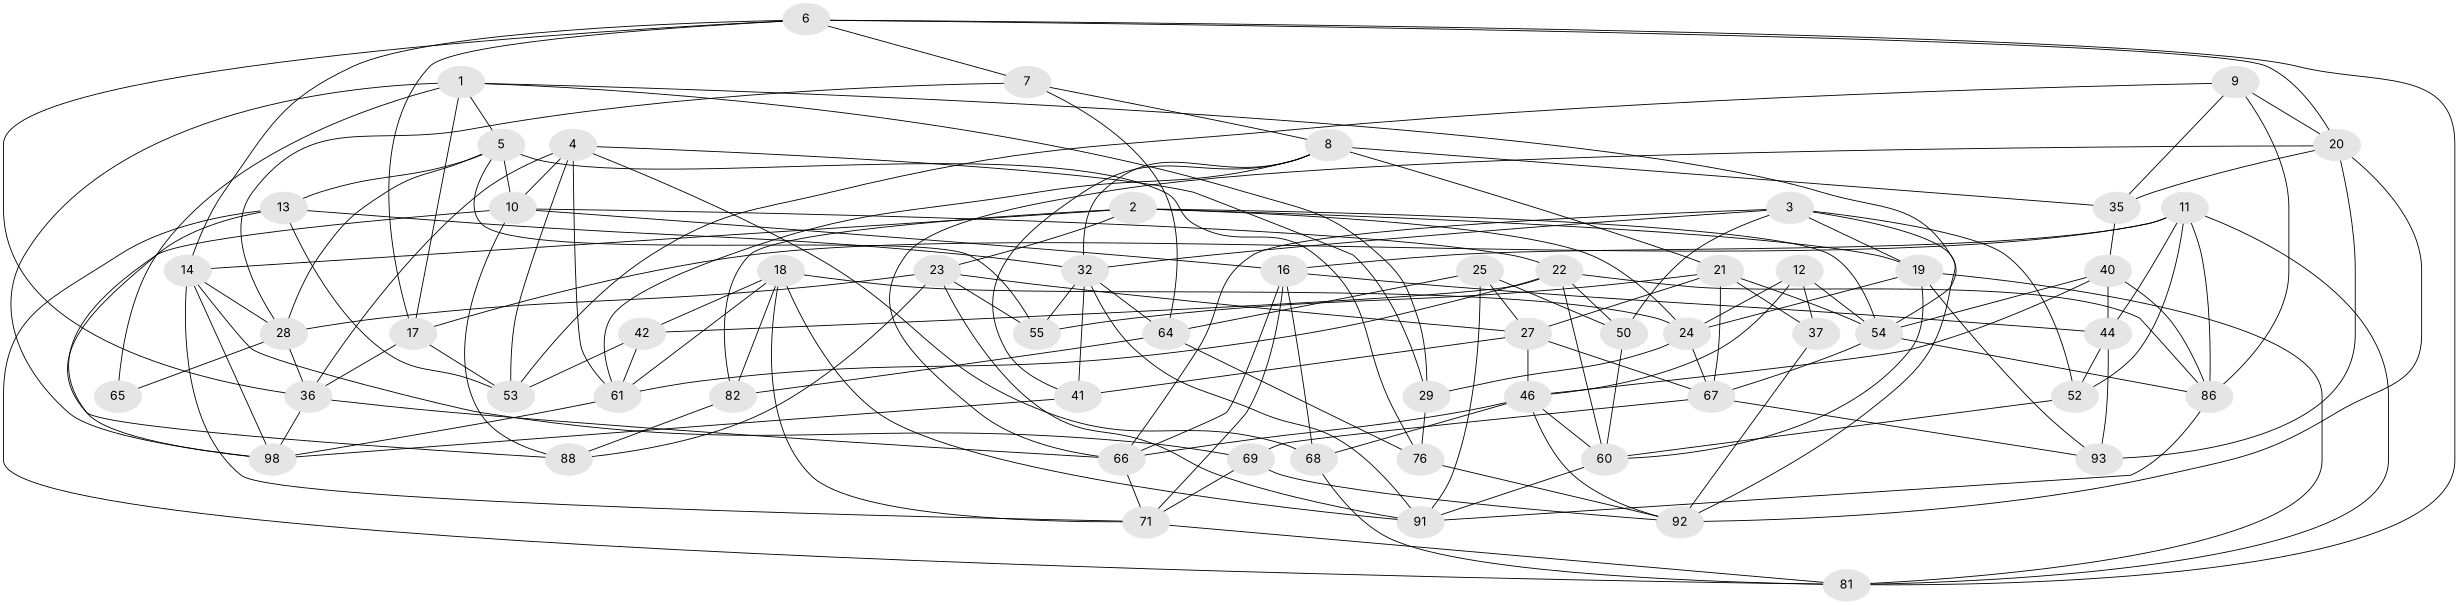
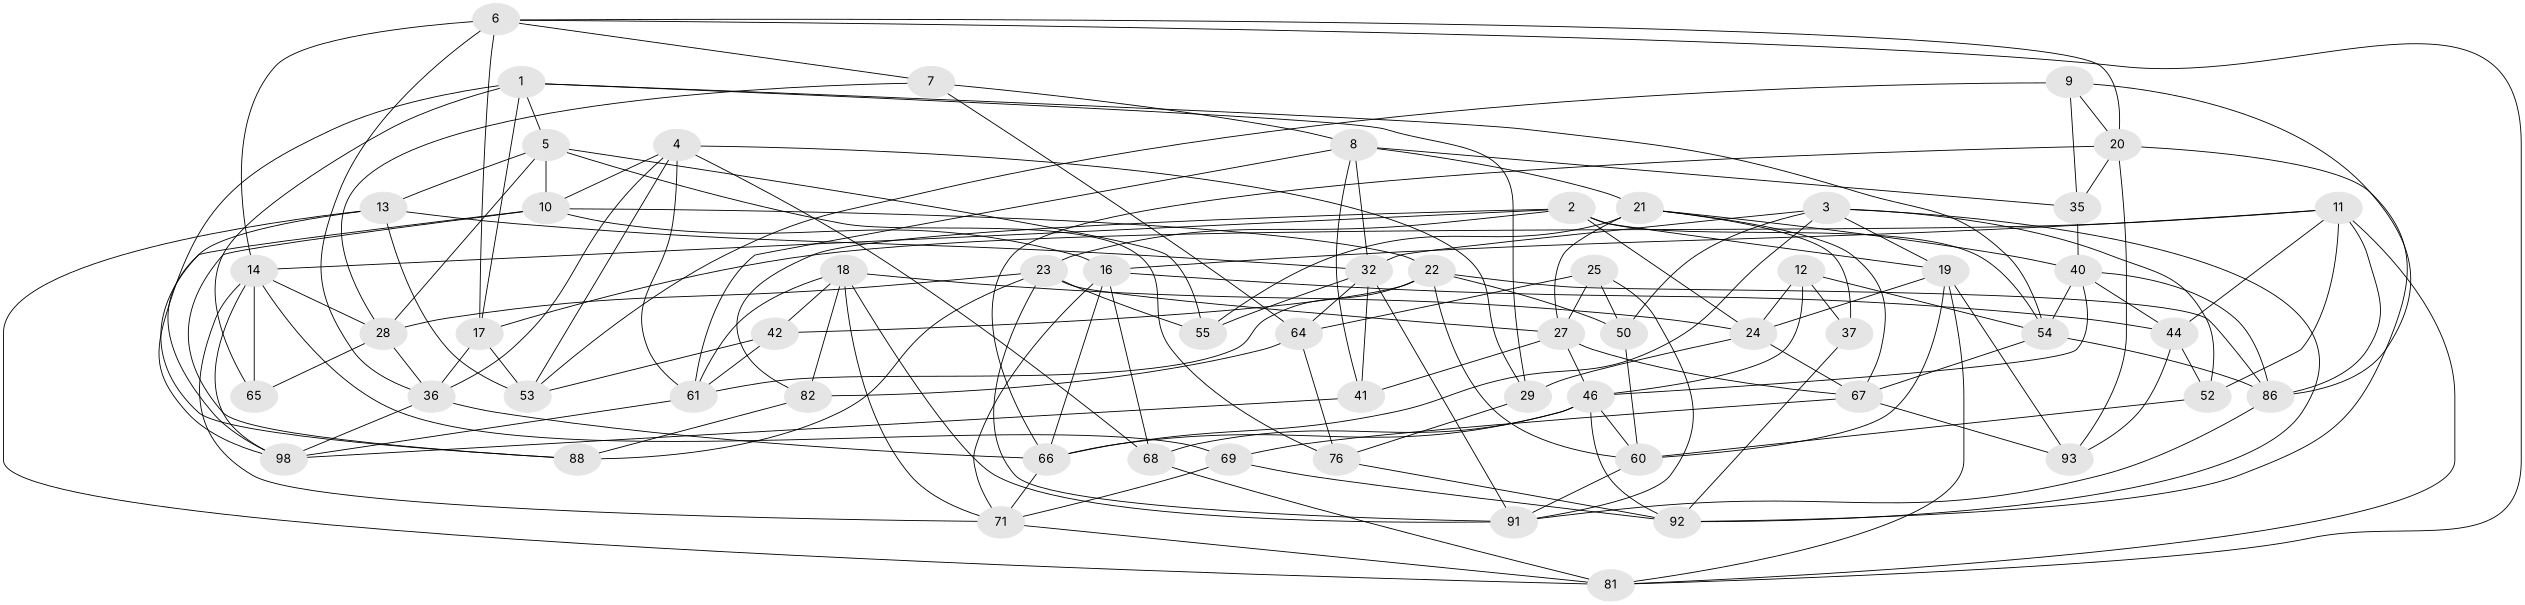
edge "21" -- "54": now "21" -- "40"
edge "14" -- "65": added
